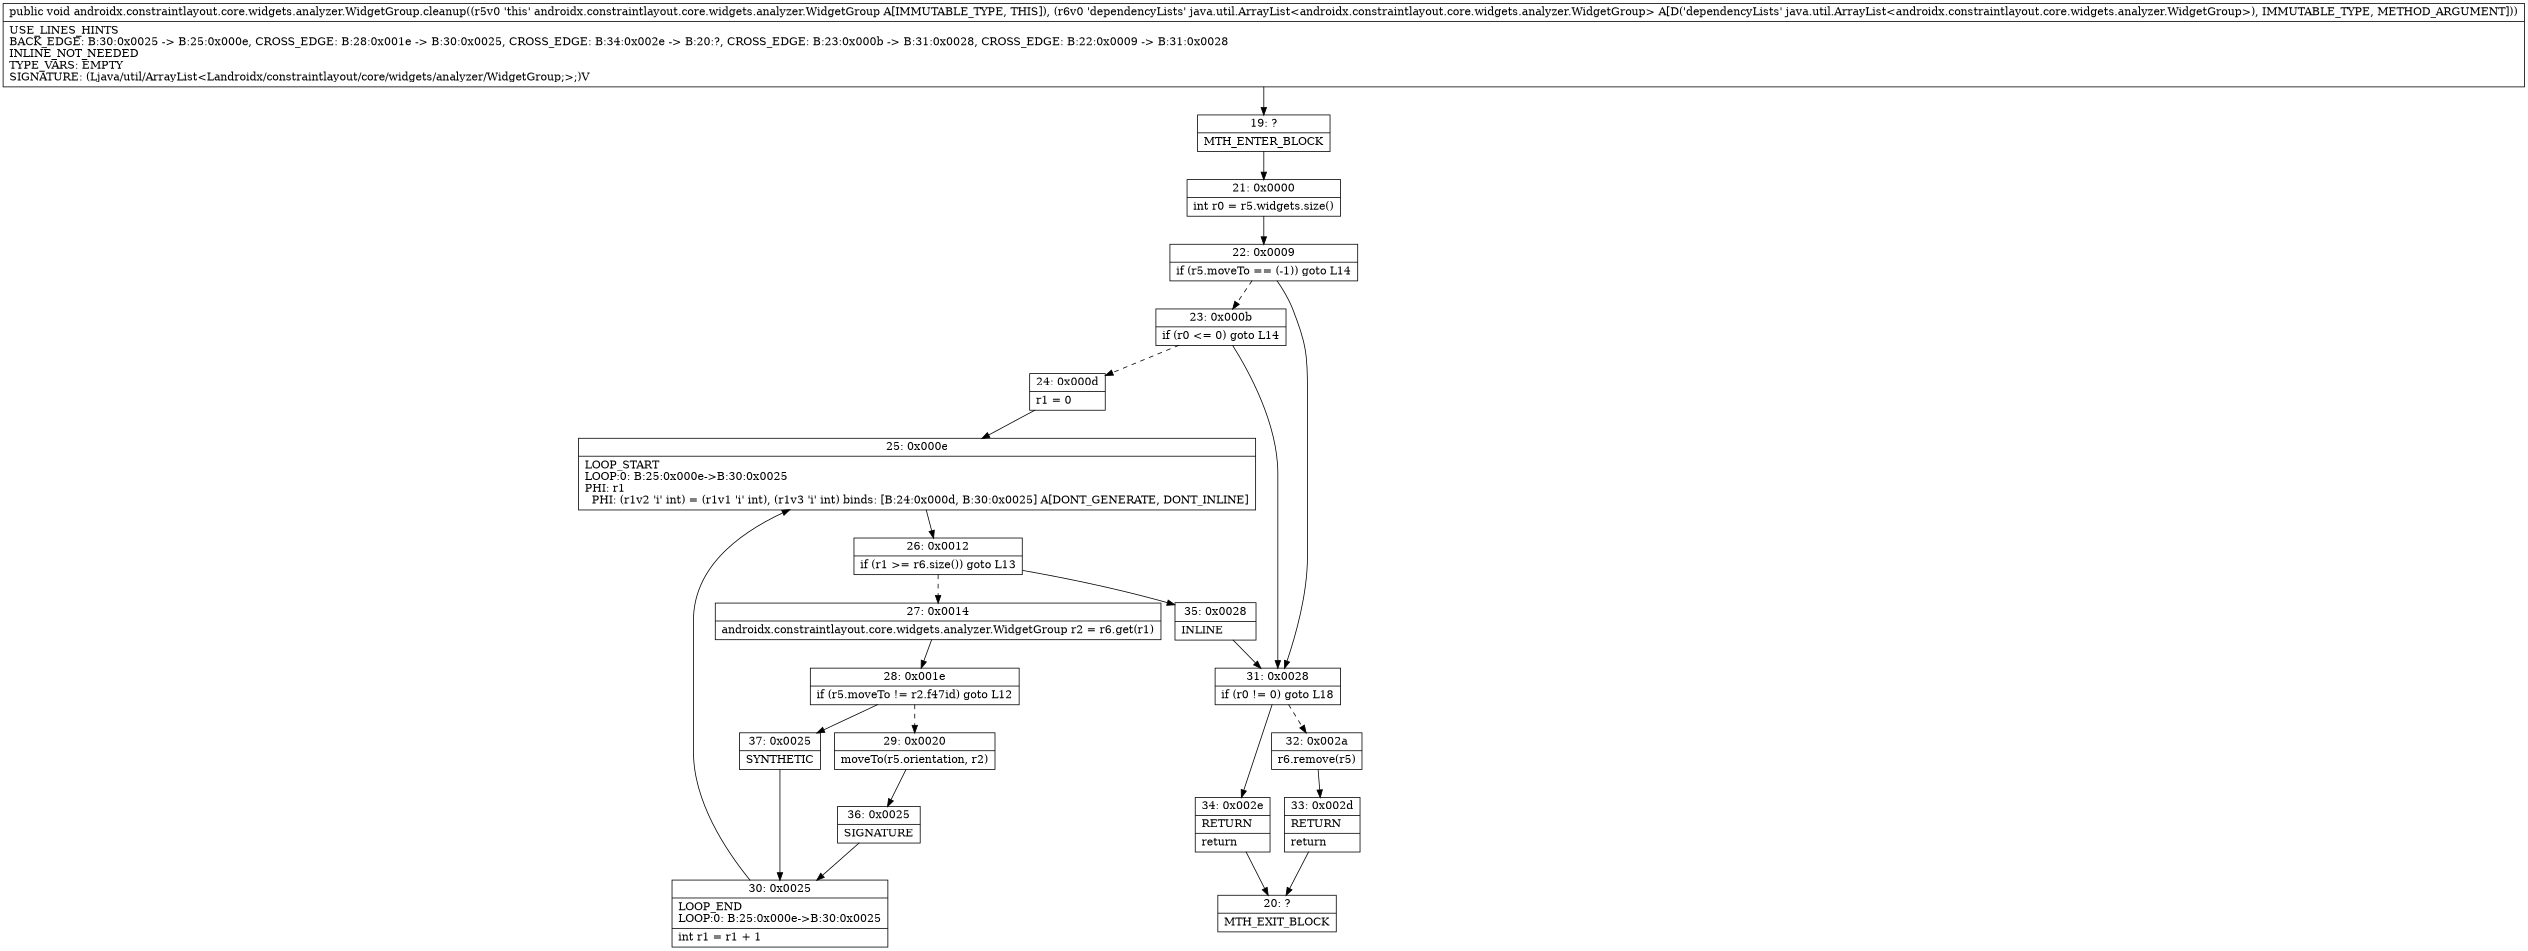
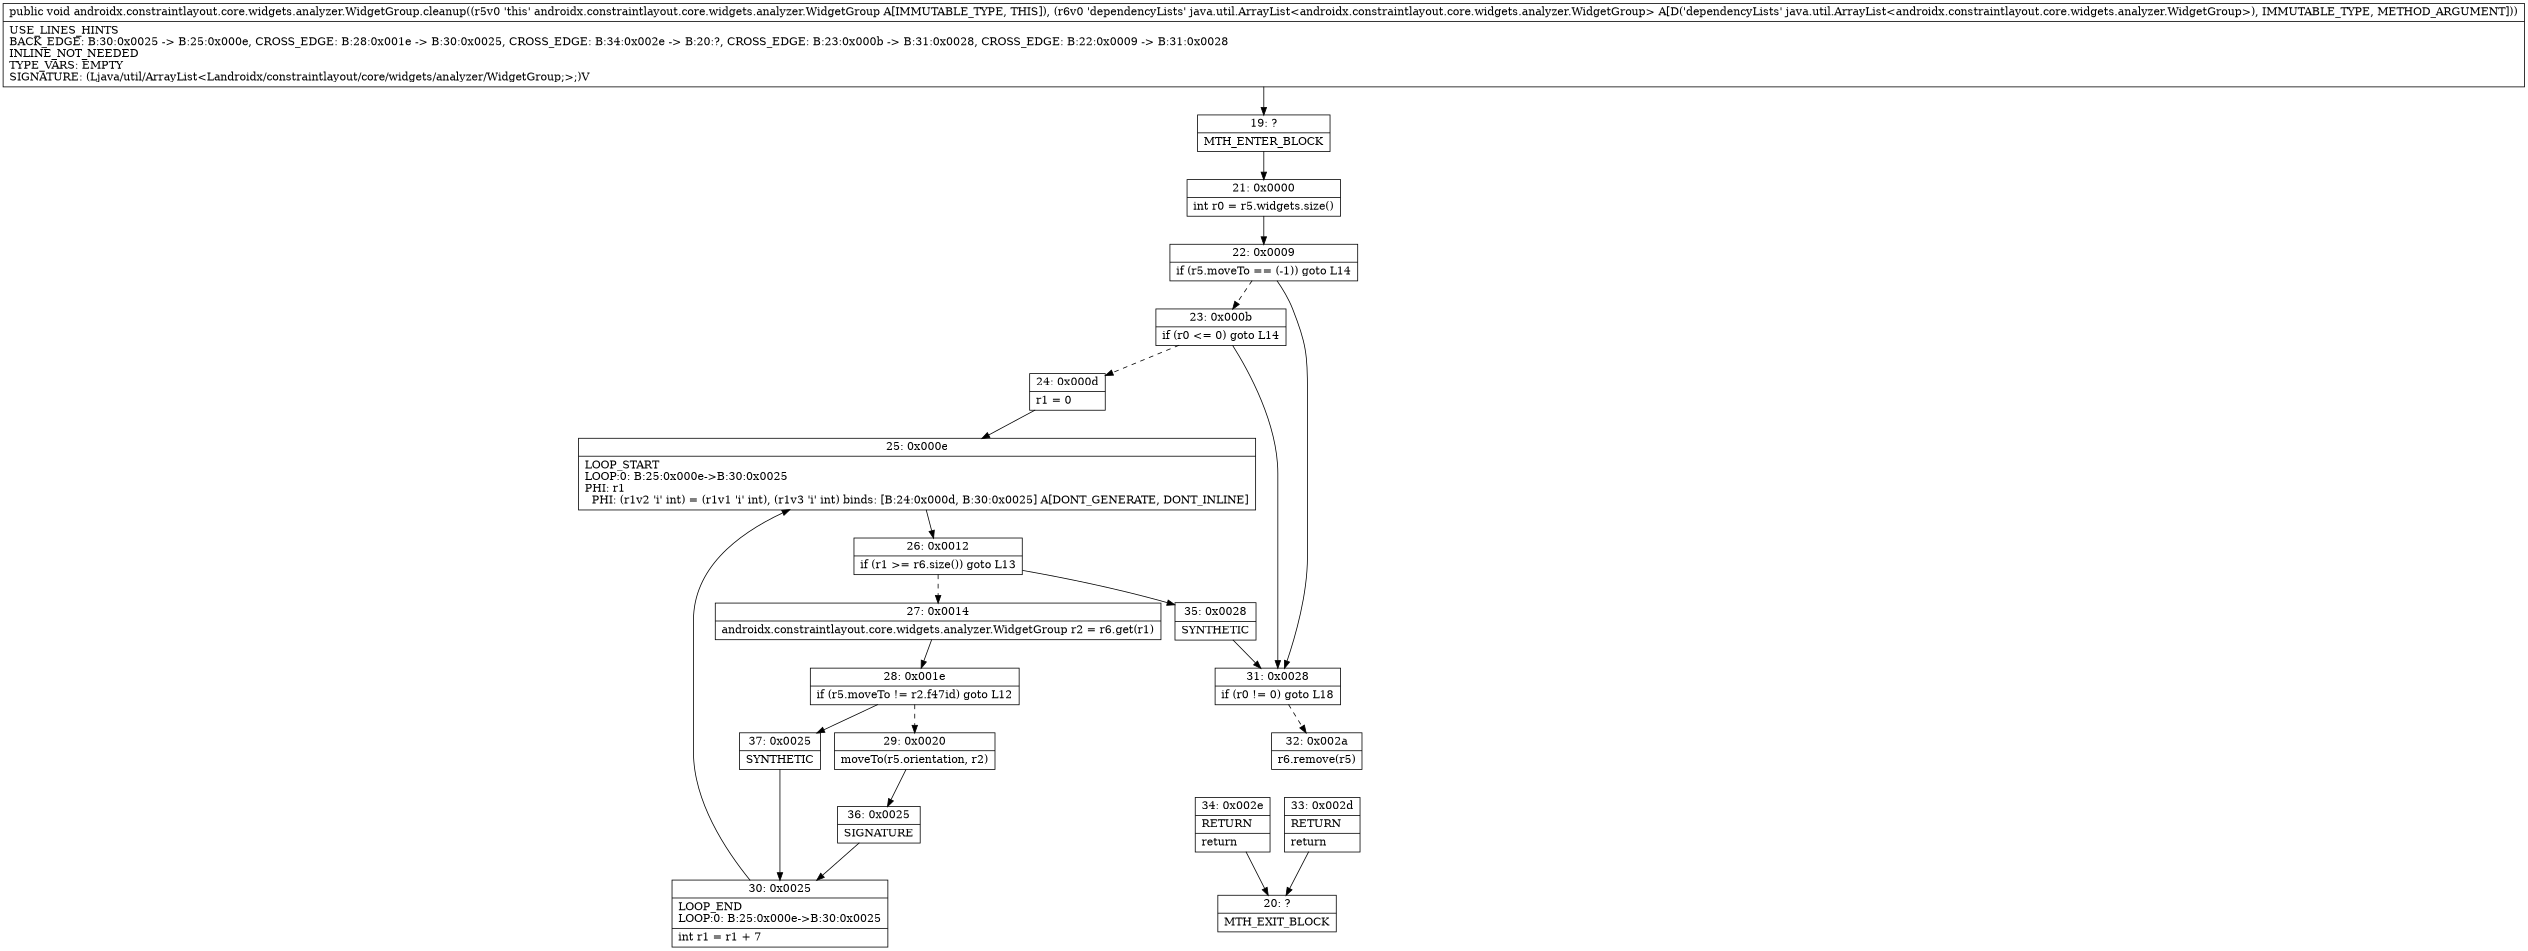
node "35: 0x0028": text "INLINE" -> "SYNTHETIC"
edge "31: 0x0028" -> "34: 0x002e": removed
edge "32: 0x002a" -> "33: 0x002d": removed
node "30: 0x0025": text "int r1 = r1 + 1" -> "int r1 = r1 + 7"
